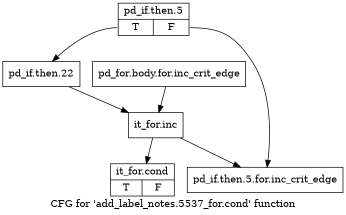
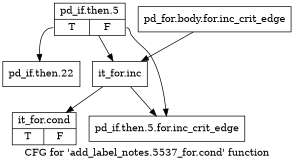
edge "pd_if.then.22" -> "it_for.inc": now "pd_if.then.5" -> "it_for.inc"
